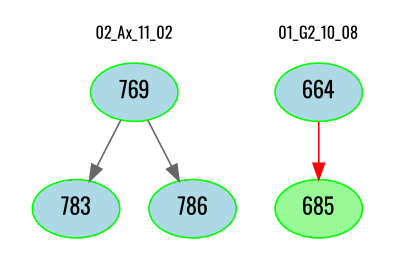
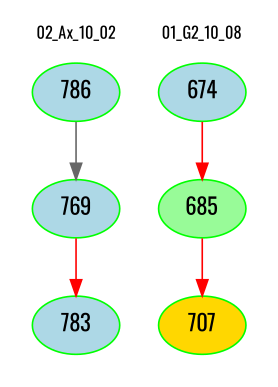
cluster "02_Ax_11_02": label "02_Ax_11_02" -> "02_Ax_10_02"
node "664": label "664" -> "674"
edge "769" -> "783": color gray40 -> red
edge "769" -> "786": reversed
node "707": added
